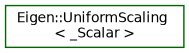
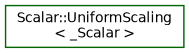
node "Eigen::UniformScaling < _Scalar >": label "Eigen::UniformScaling < _Scalar >" -> "Scalar::UniformScaling < _Scalar >"
